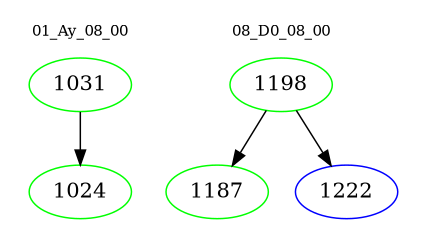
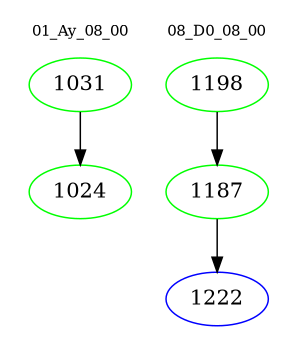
edge "1198" -> "1222": now "1187" -> "1222"
